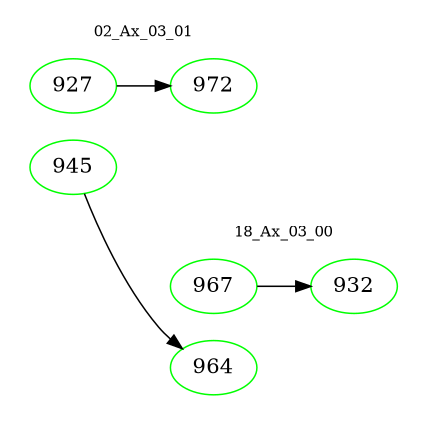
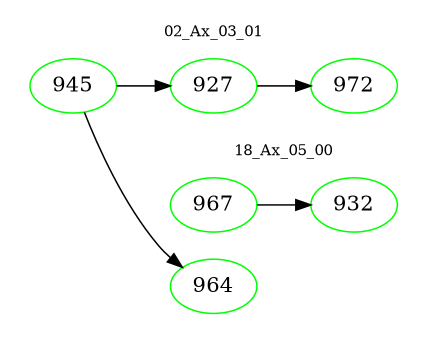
edge "945" -> "927": added
cluster "18_Ax_03_00": label "18_Ax_03_00" -> "18_Ax_05_00"
